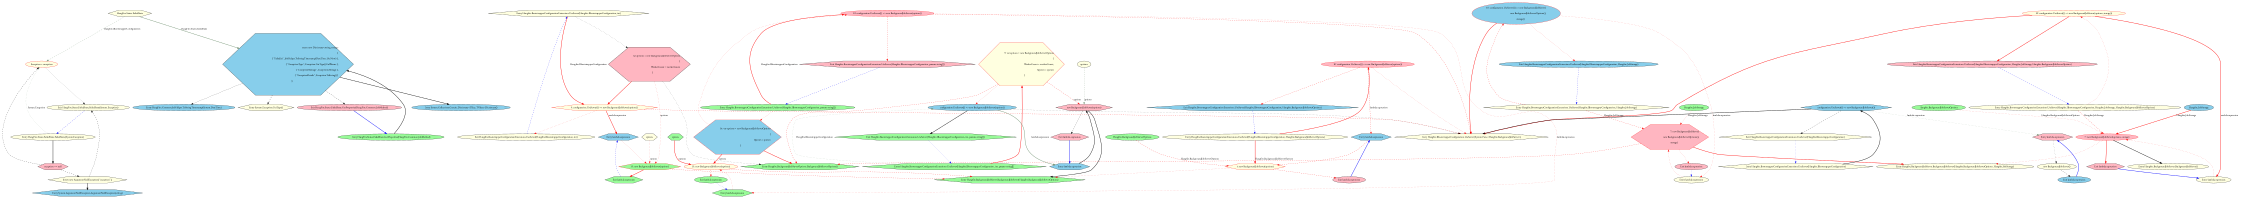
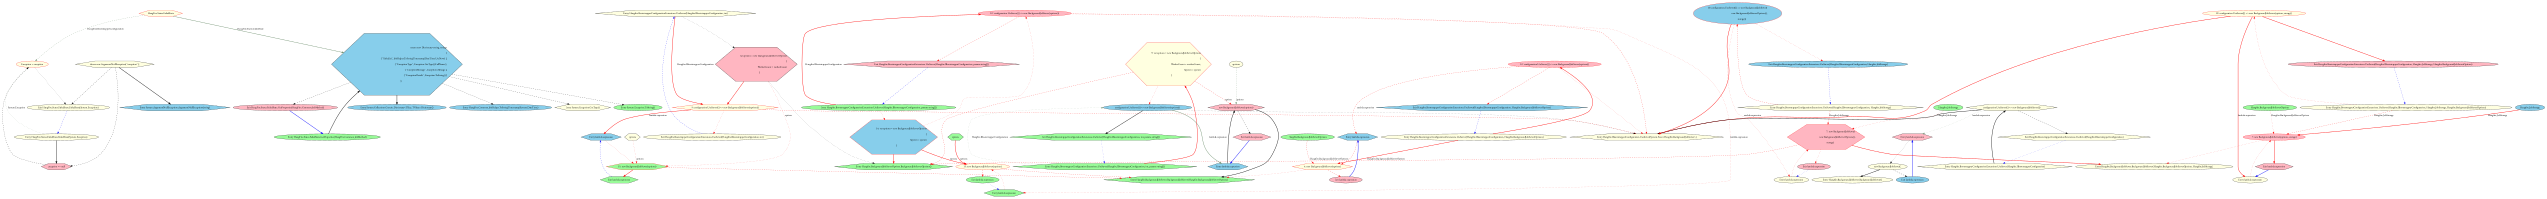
node "HangFire.States.FailedState": color black -> red
node "Entry System.Exception.ToString()": added
node "configuration.UseServer(() => new BackgroundJobServer())": fillcolor skyblue -> lightyellow
edge "7: new BackgroundJobServer(options, storage)" -> "Entry Hangfire.BackgroundJobServer.BackgroundJobServer()": now "new BackgroundJobServer()" -> "Entry Hangfire.BackgroundJobServer.BackgroundJobServer()"
edge "exception == null" -> "throw new ArgumentNullException(''exception'');": reversed
